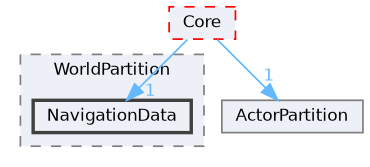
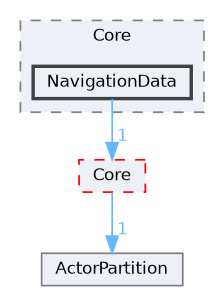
edge "Core" -> "NavigationData": reversed
cluster "WorldPartition": label "WorldPartition" -> "Core"
